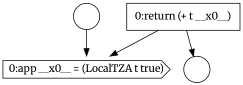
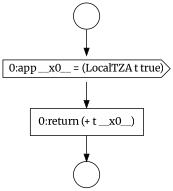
edge "0:return (+ t __x0__)" -> "0:app __x0__ = (LocalTZA t true)": reversed
